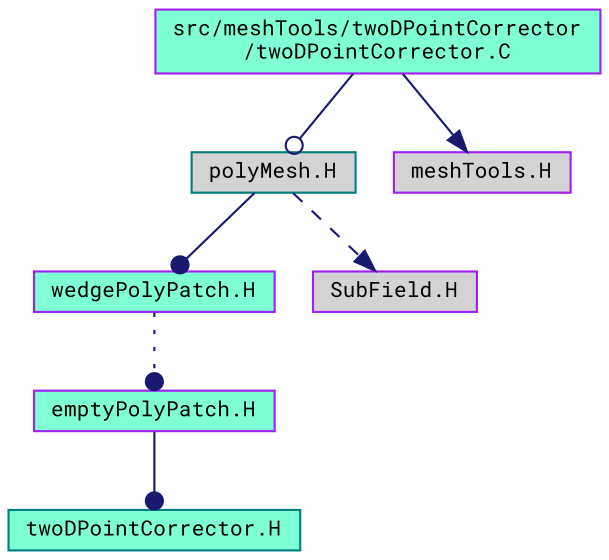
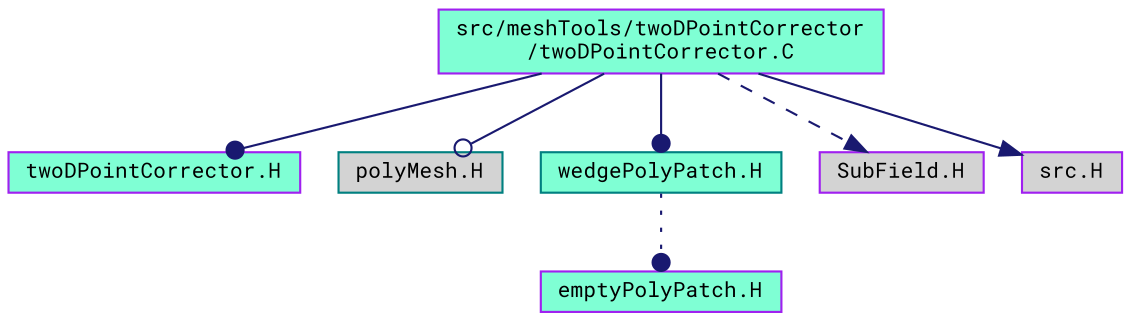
node "meshTools.H": label "meshTools.H" -> "src.H"
edge "polyMesh.H" -> "SubField.H": now "src/meshTools/twoDPointCorrector /twoDPointCorrector.C" -> "SubField.H"
edge "polyMesh.H" -> "wedgePolyPatch.H": now "src/meshTools/twoDPointCorrector /twoDPointCorrector.C" -> "wedgePolyPatch.H"
node "wedgePolyPatch.H": color purple -> teal
edge "emptyPolyPatch.H" -> "twoDPointCorrector.H": now "src/meshTools/twoDPointCorrector /twoDPointCorrector.C" -> "twoDPointCorrector.H"
node "twoDPointCorrector.H": color teal -> purple
